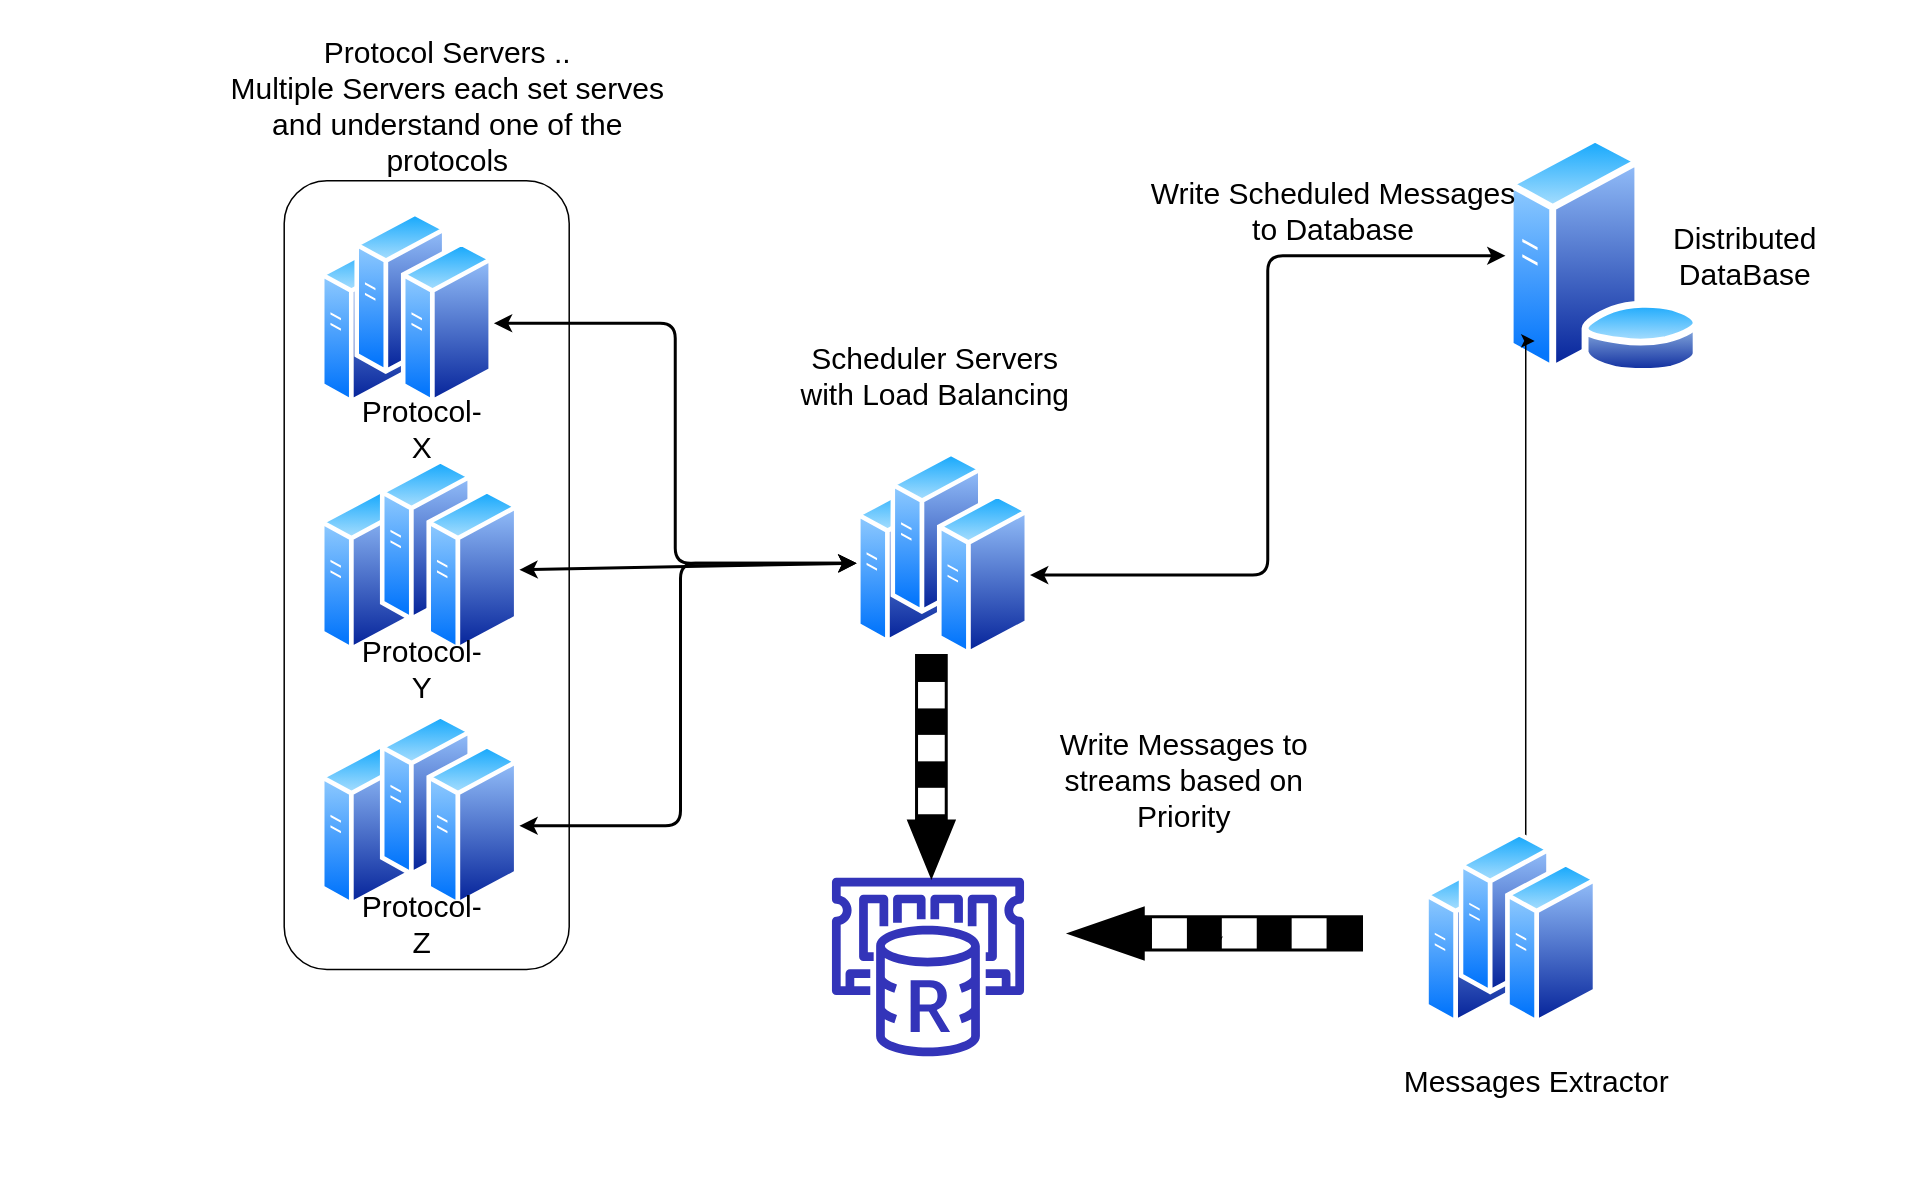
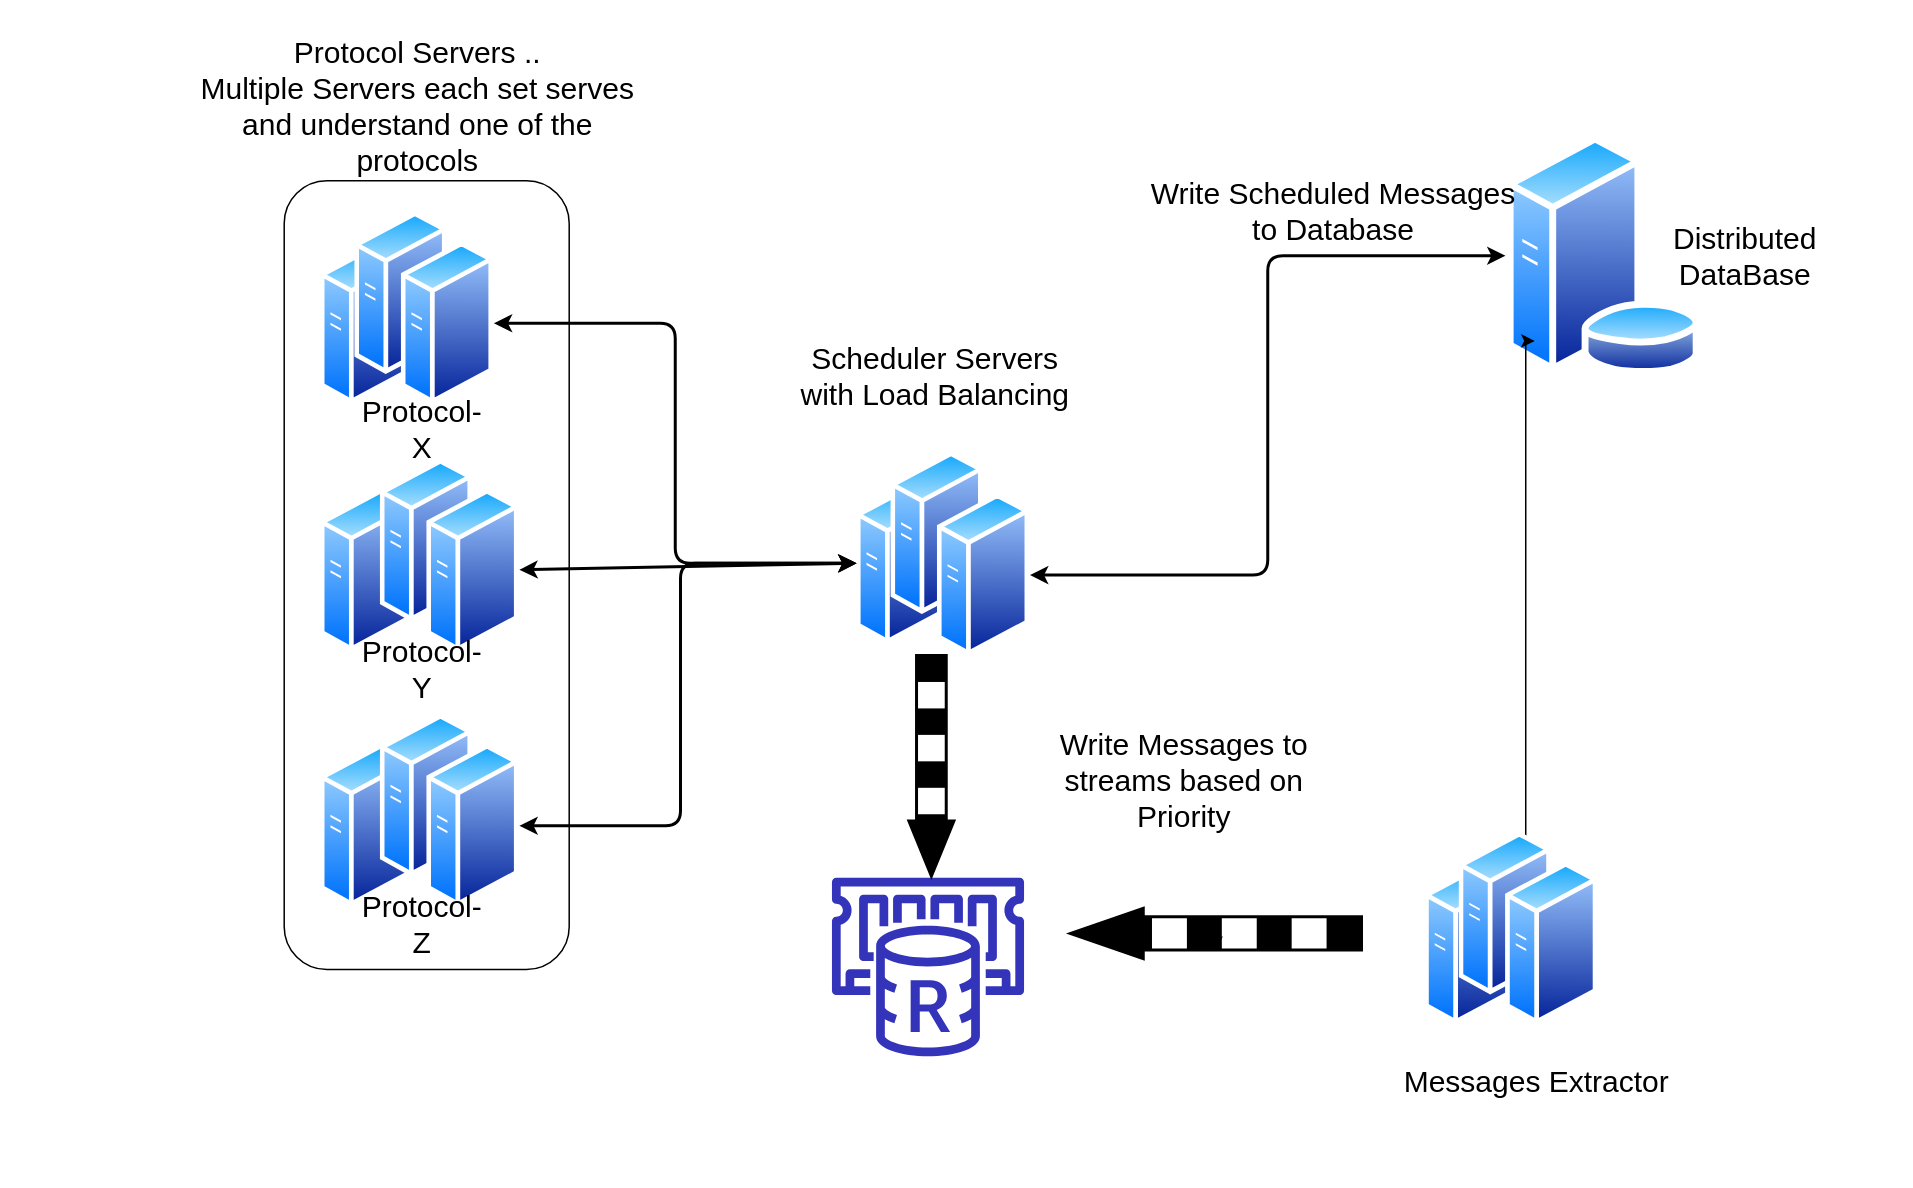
node "Protocol Servers ..Multiple Servers each set serves and understand one of the protocols": moved (447, 106) -> (417, 106)
